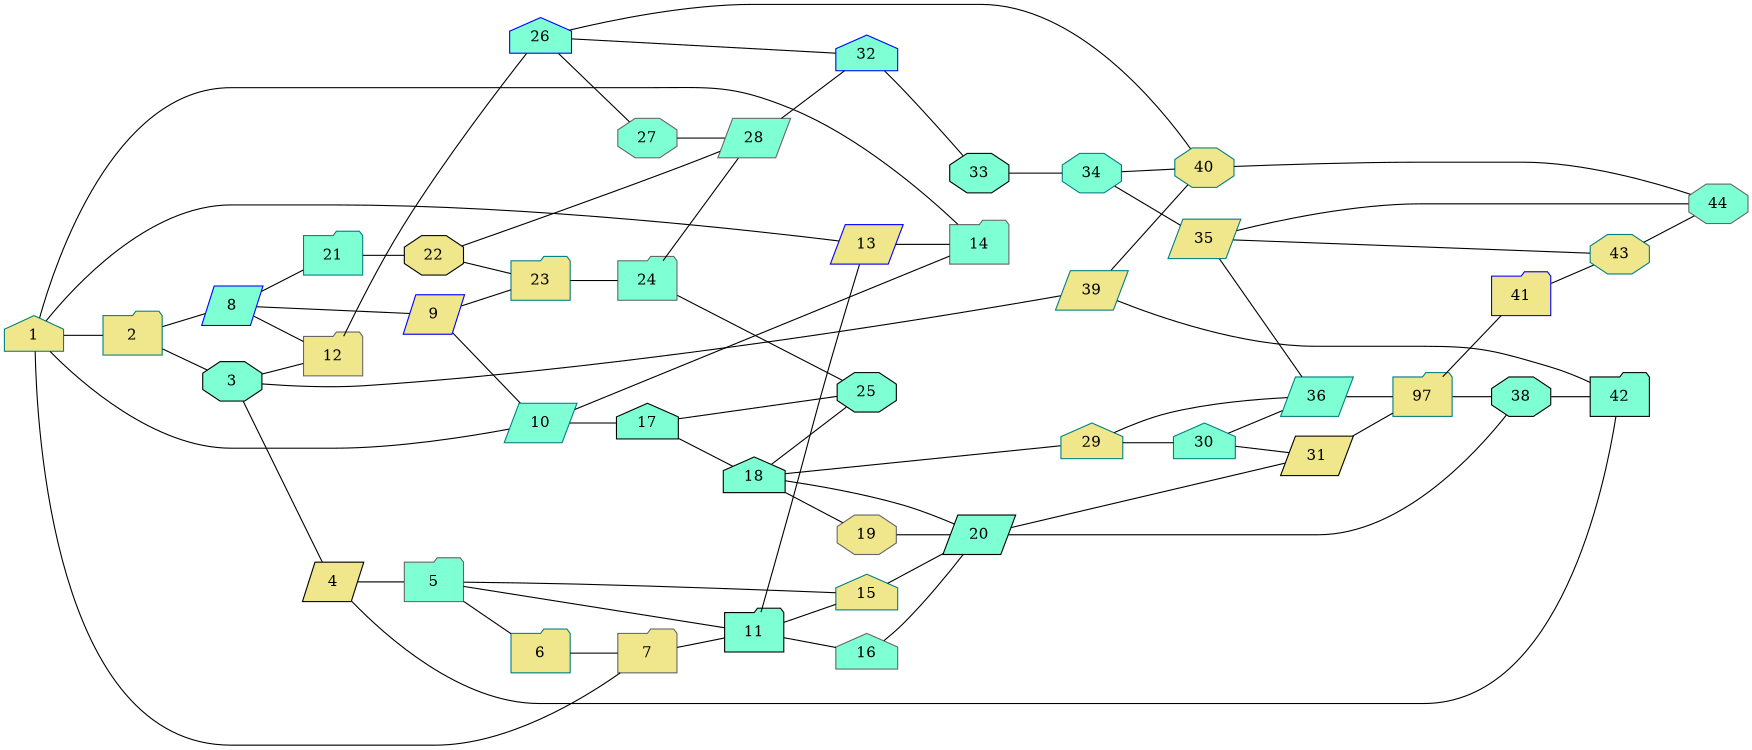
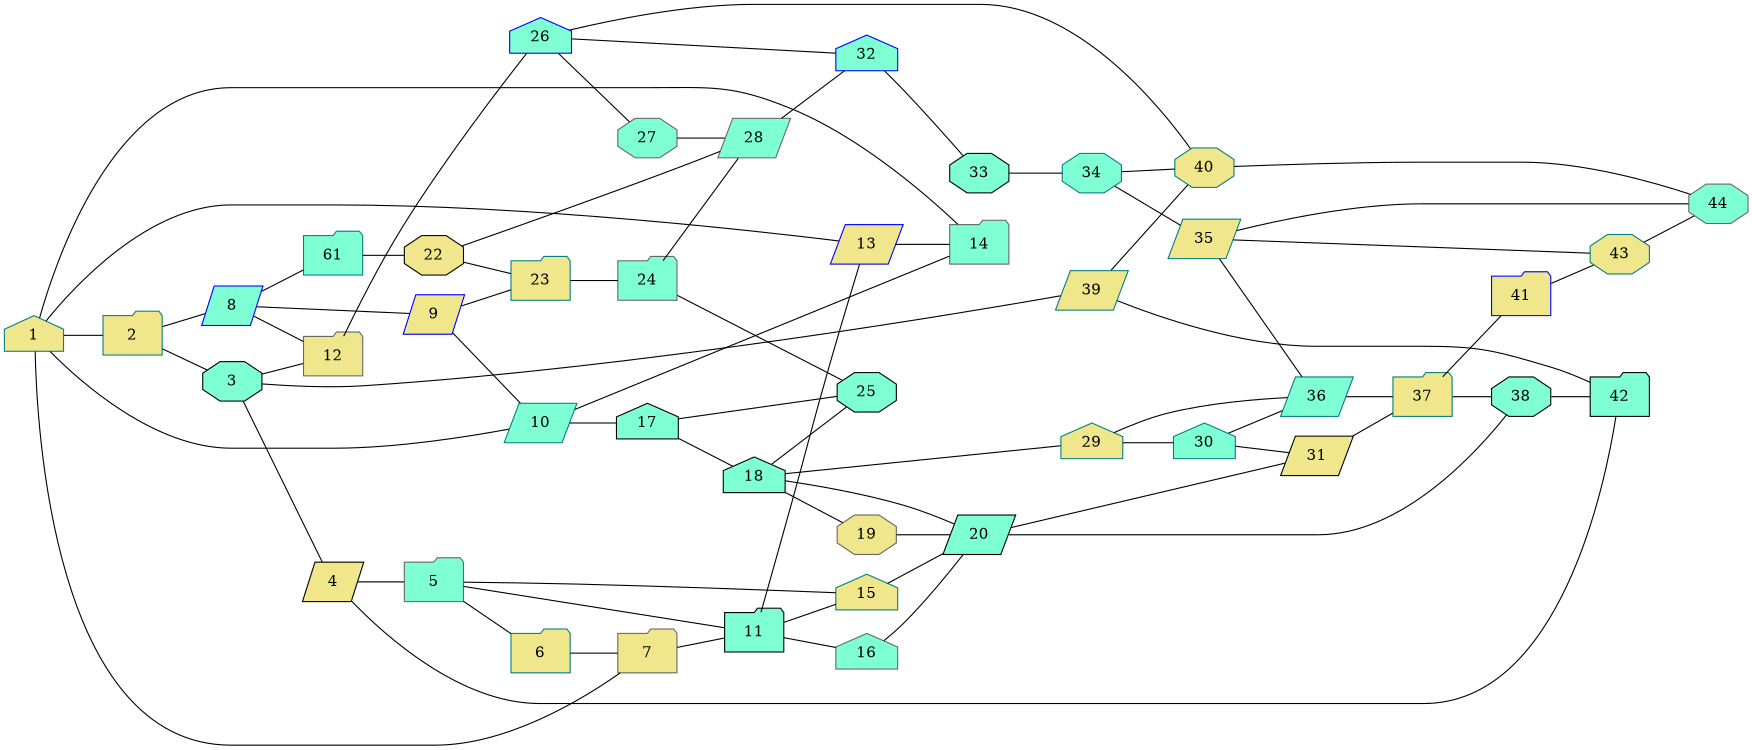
node "21": label "21" -> "61"
node "97": label "97" -> "37"
